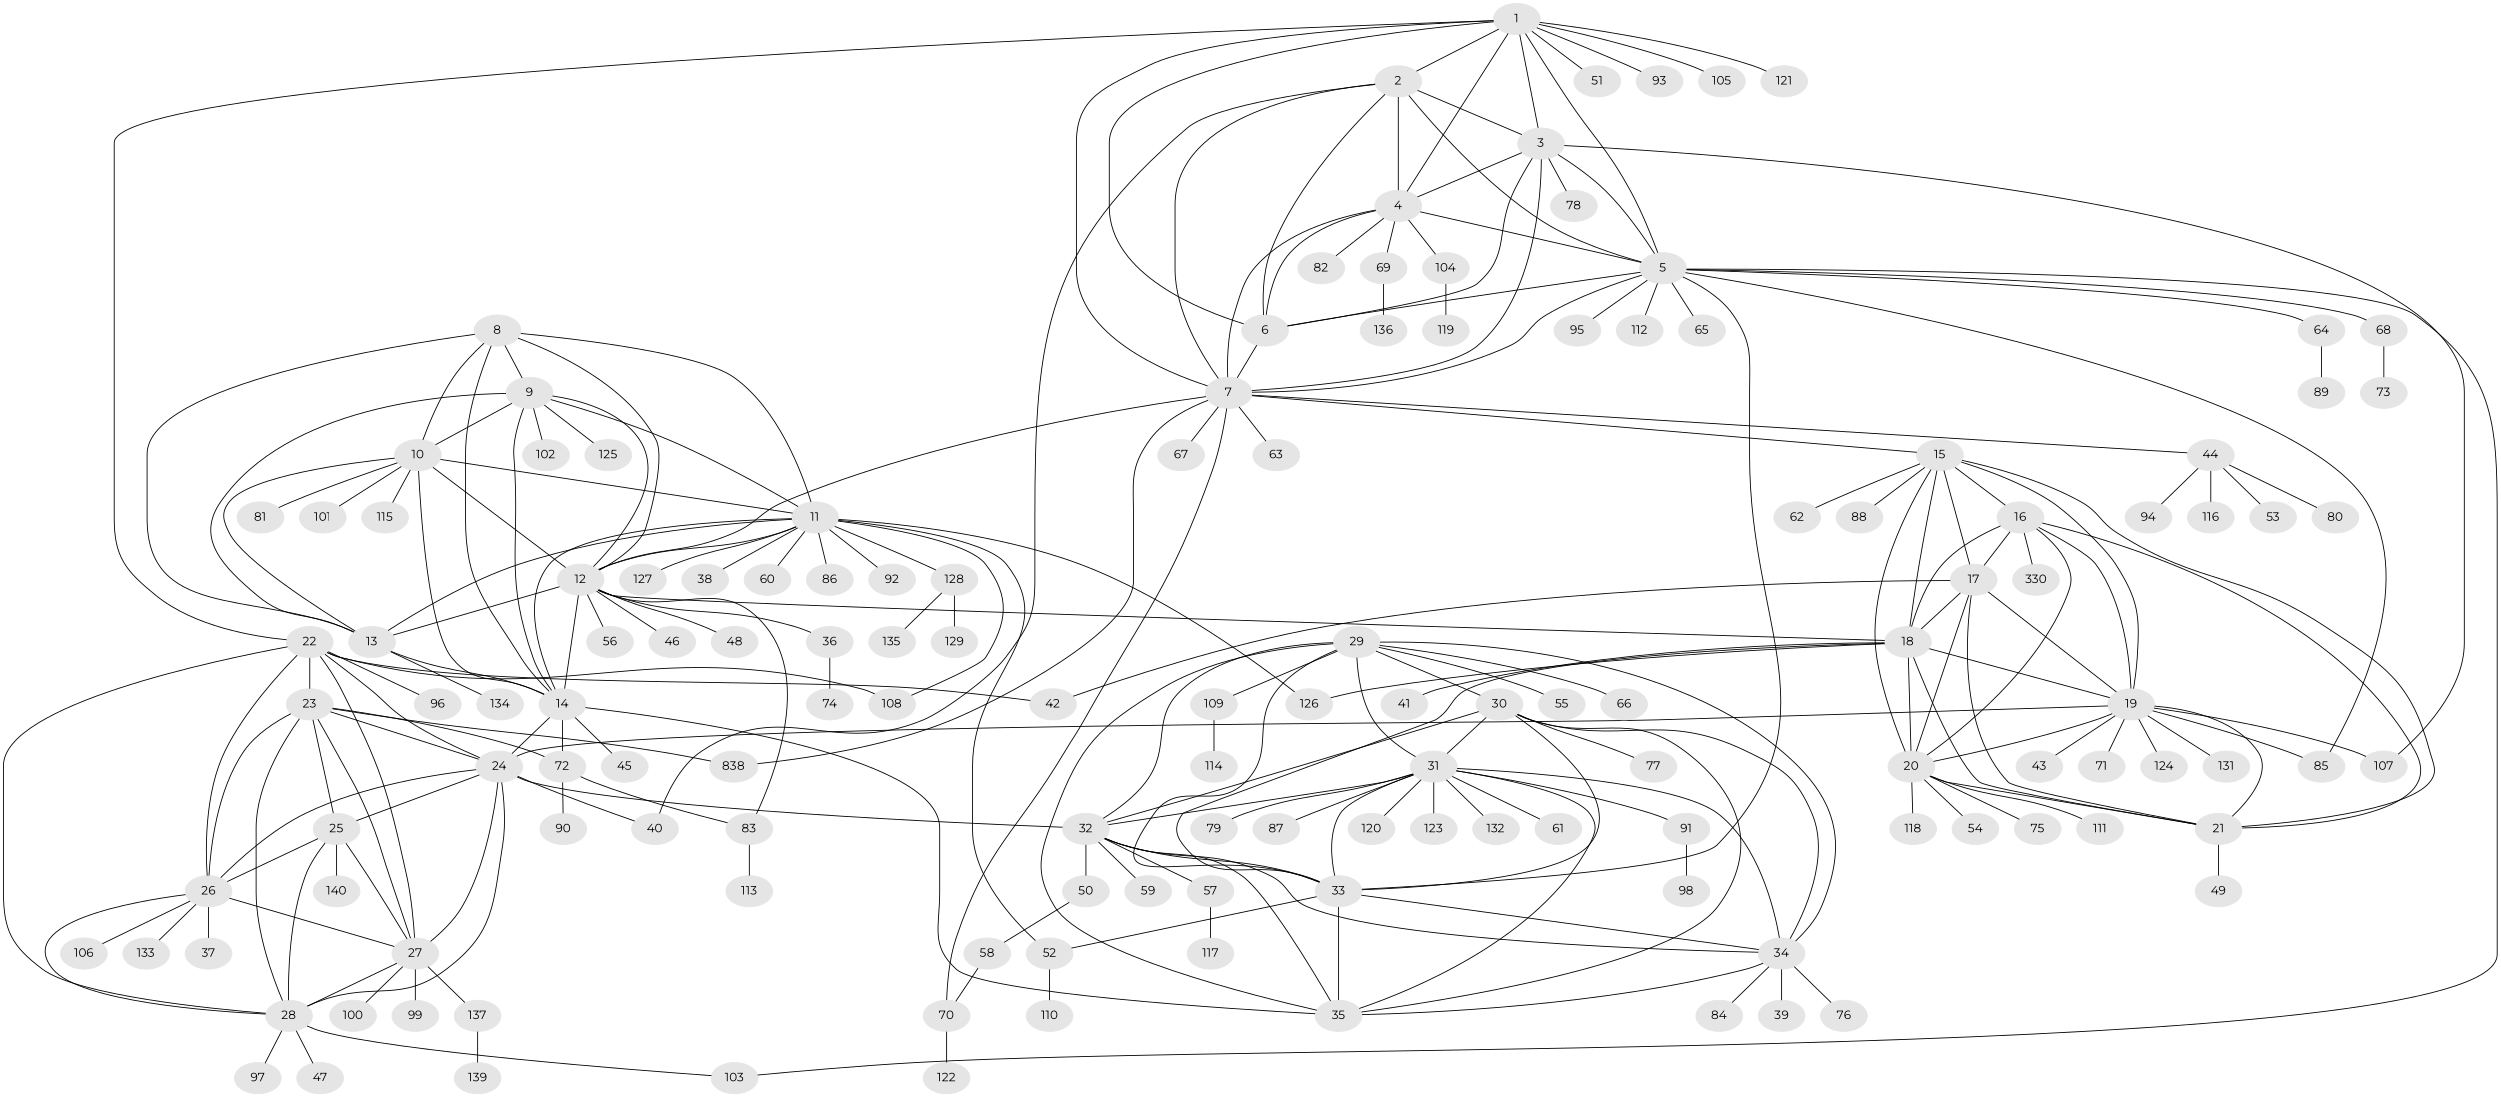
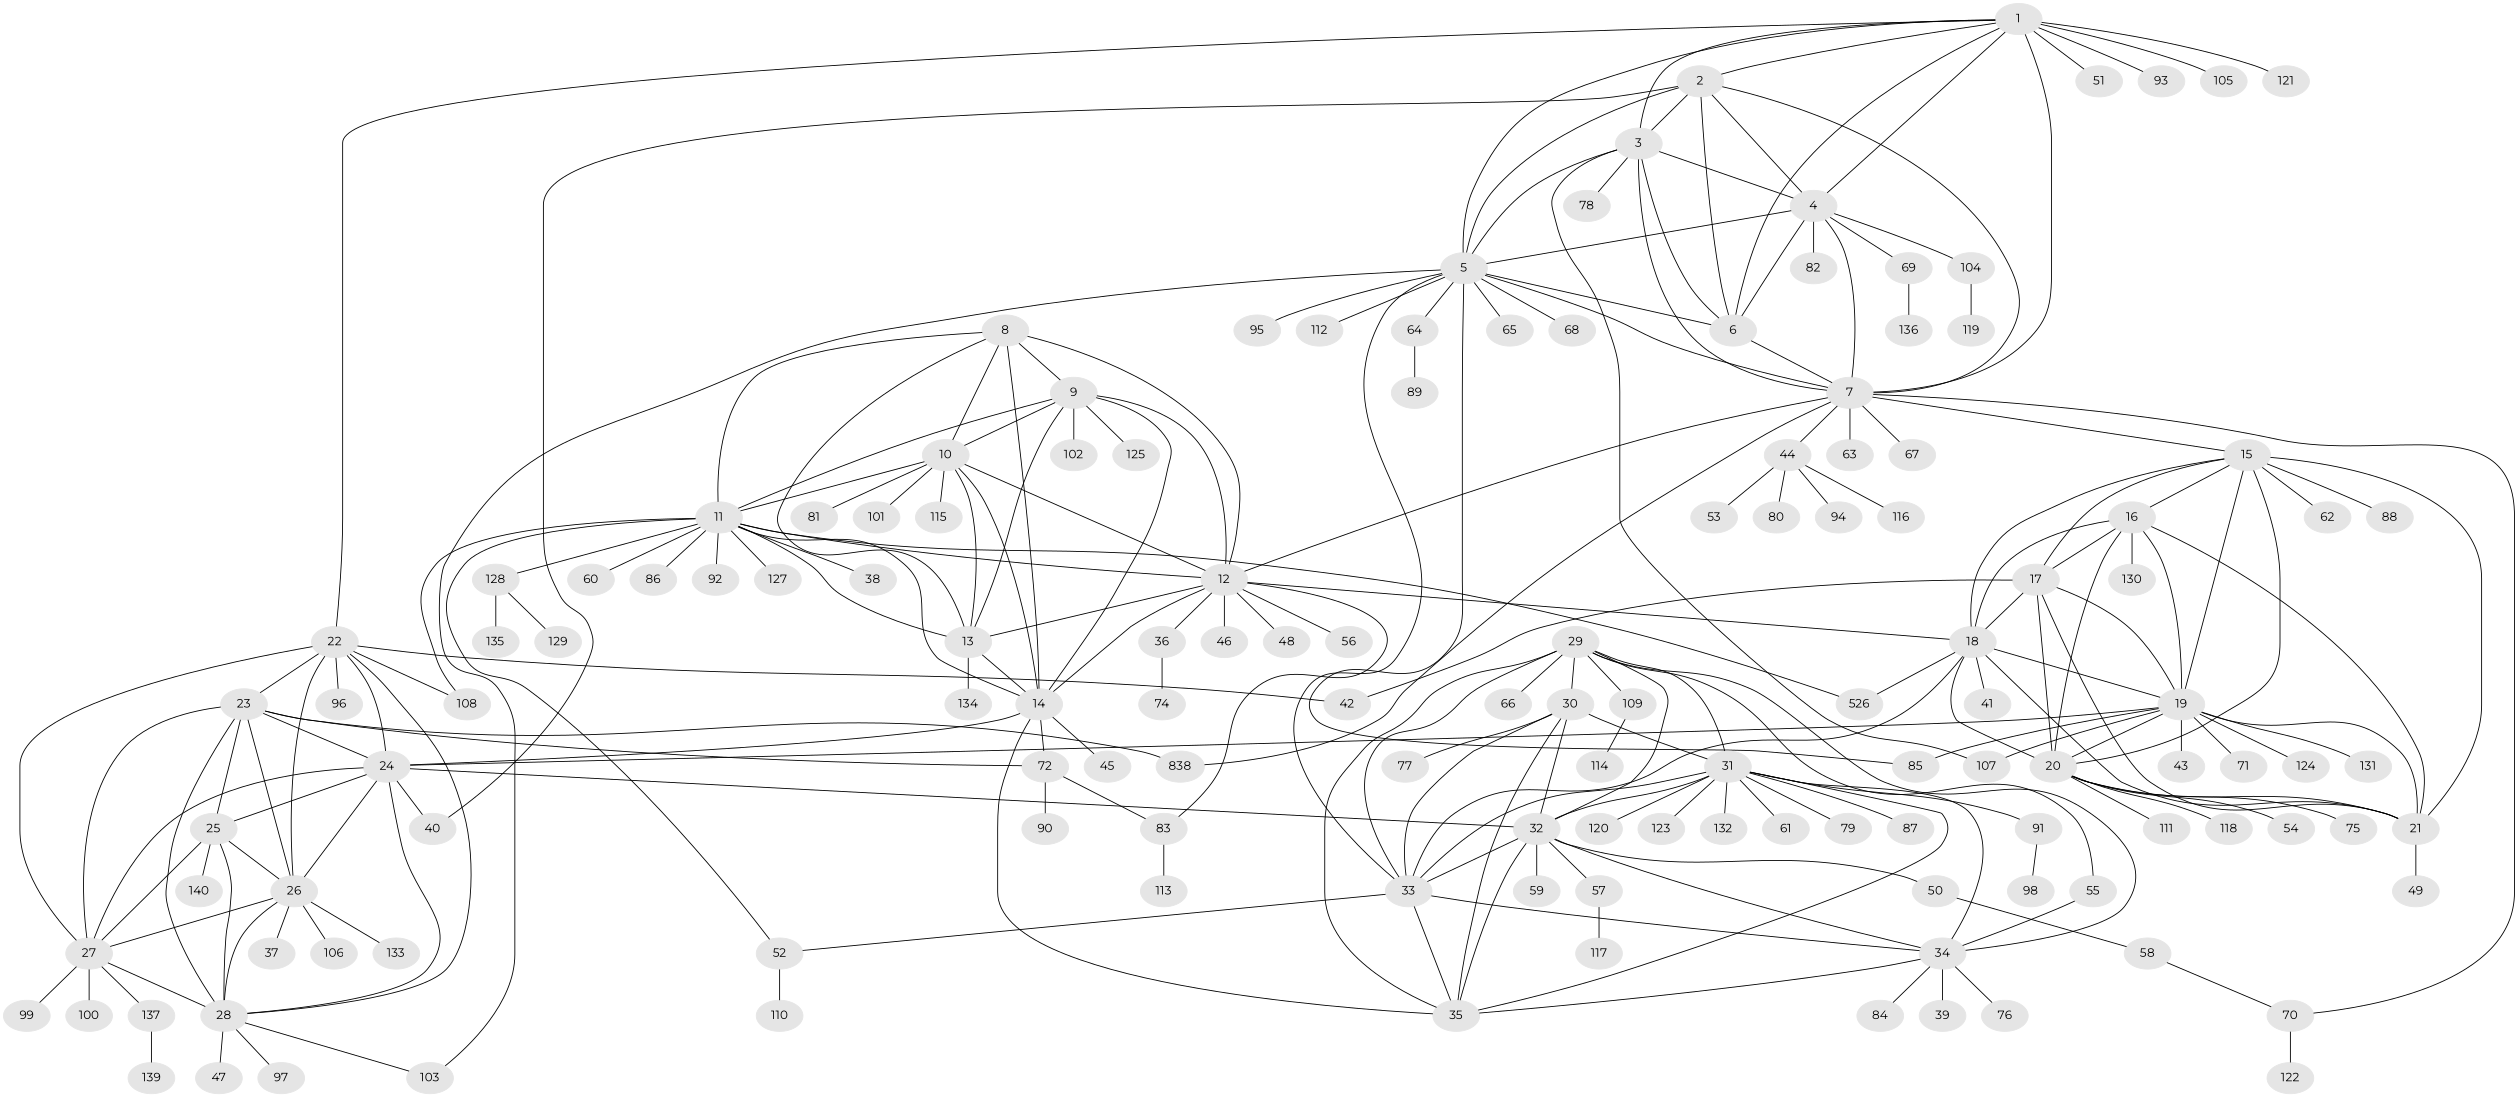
node "73": removed
node "330": label "330" -> "130"
node "126": label "126" -> "526"
edge "30" -- "34": now "55" -- "34"
